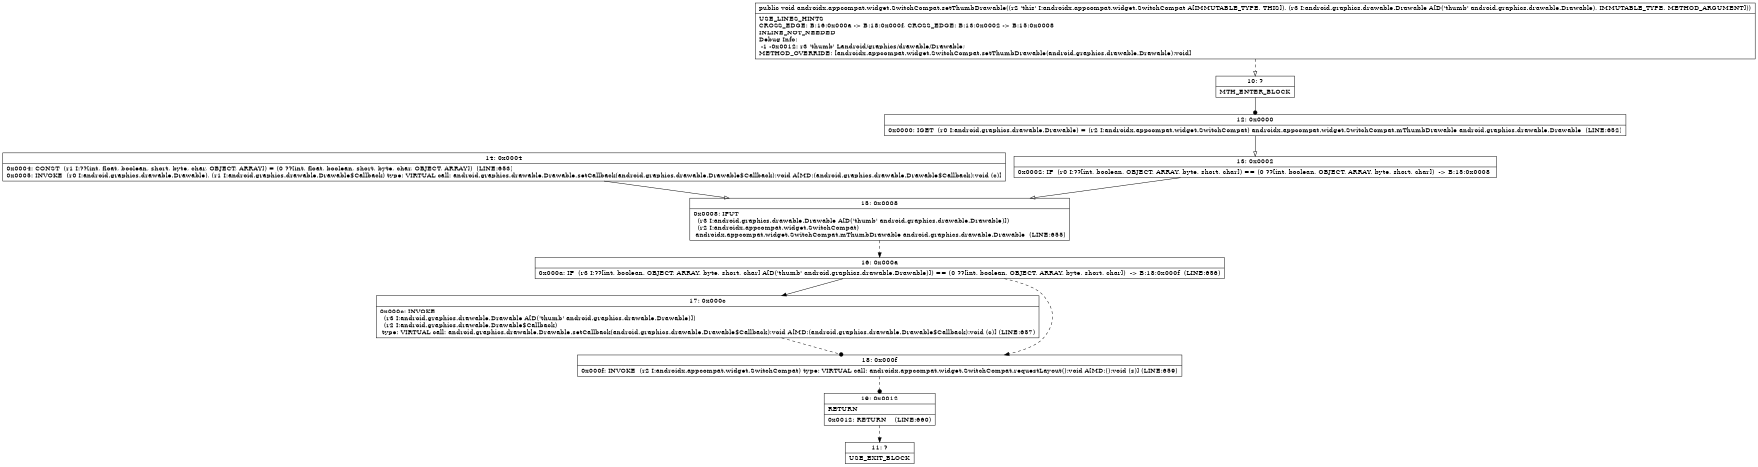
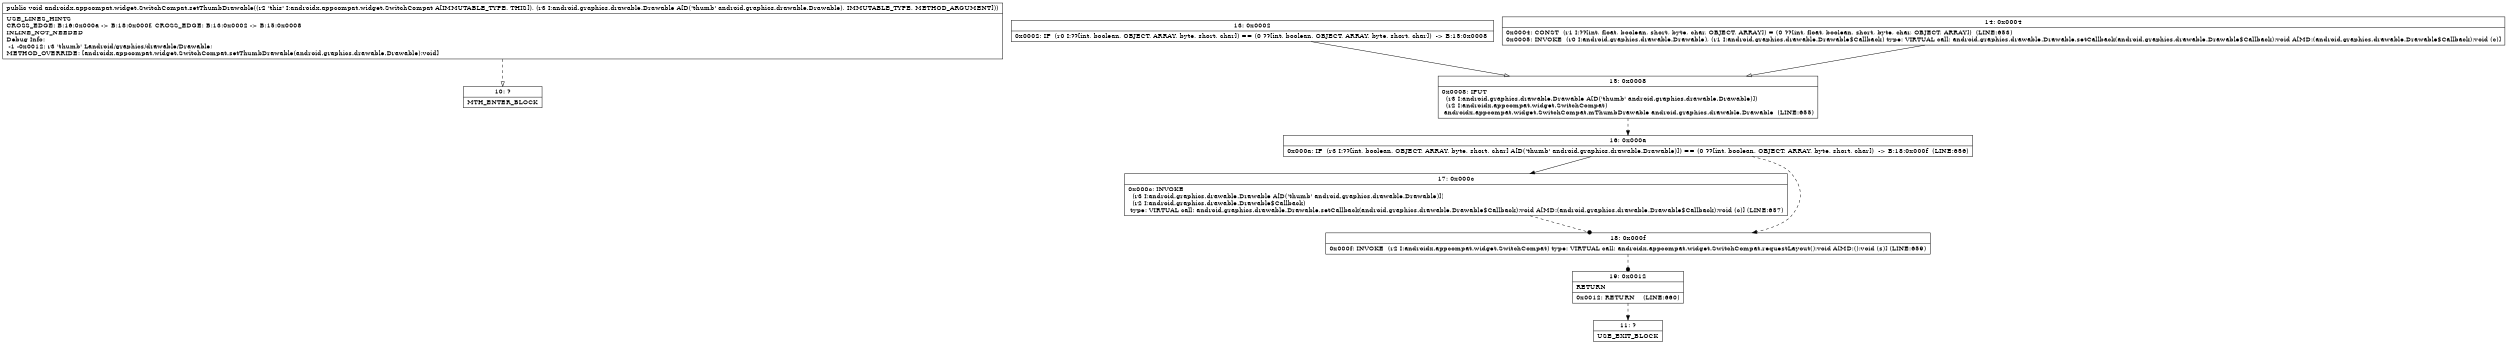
node "12: 0x0000": removed
